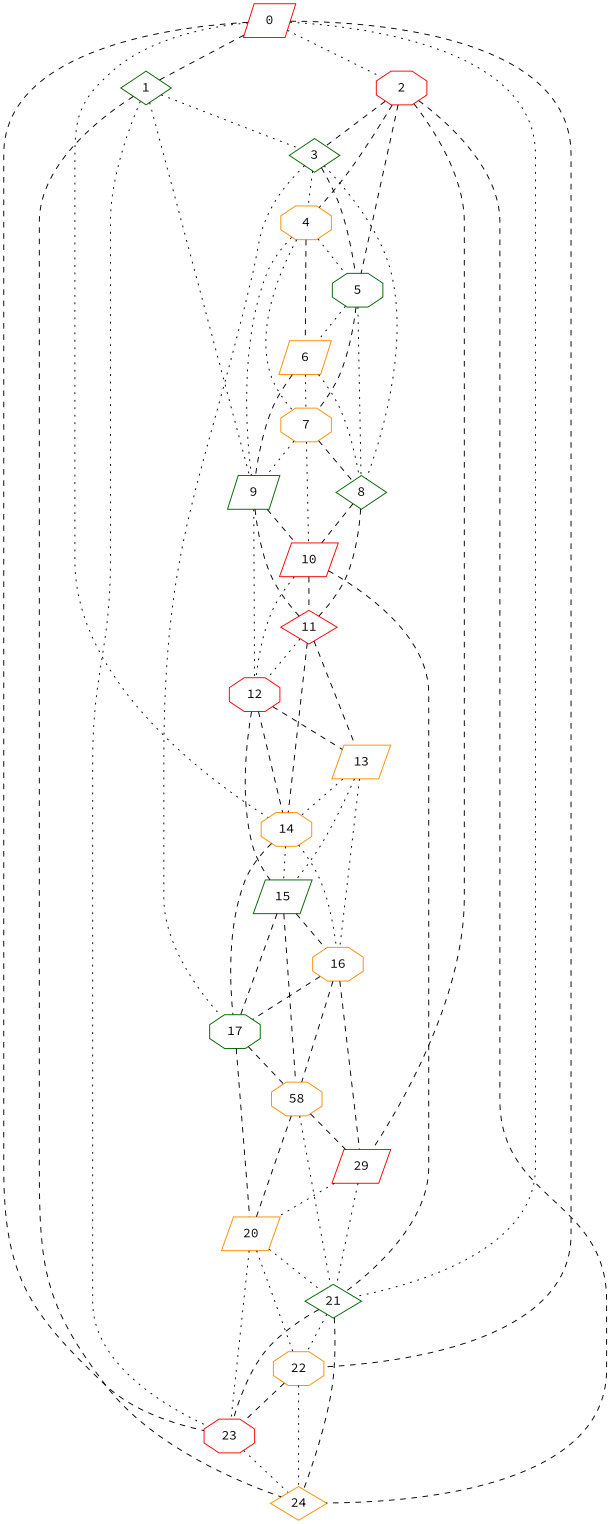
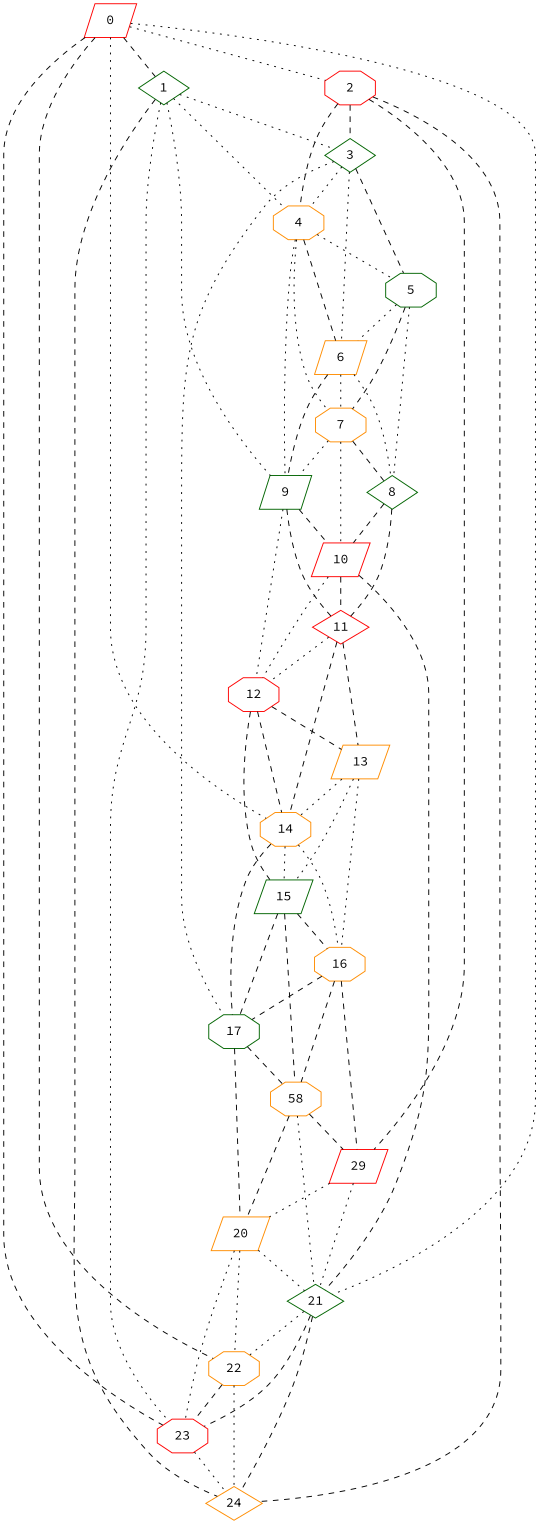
edge "1" -- "4": added
edge "2" -- "5": removed
edge "3" -- "8": now "3" -- "6"
